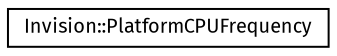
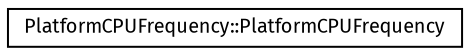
node "Invision::PlatformCPUFrequency": label "Invision::PlatformCPUFrequency" -> "PlatformCPUFrequency::PlatformCPUFrequency"
